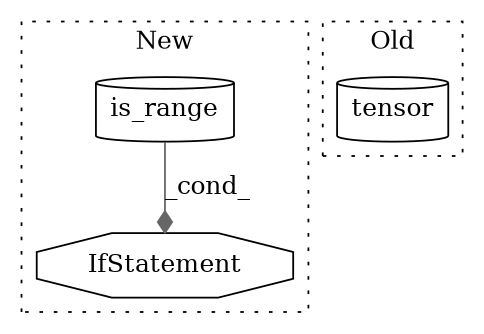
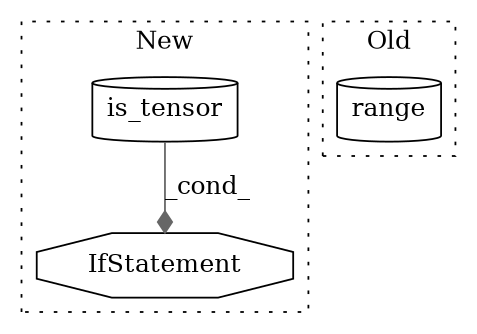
node "is_range": label "is_range" -> "is_tensor"
node "tensor": label "tensor" -> "range"
